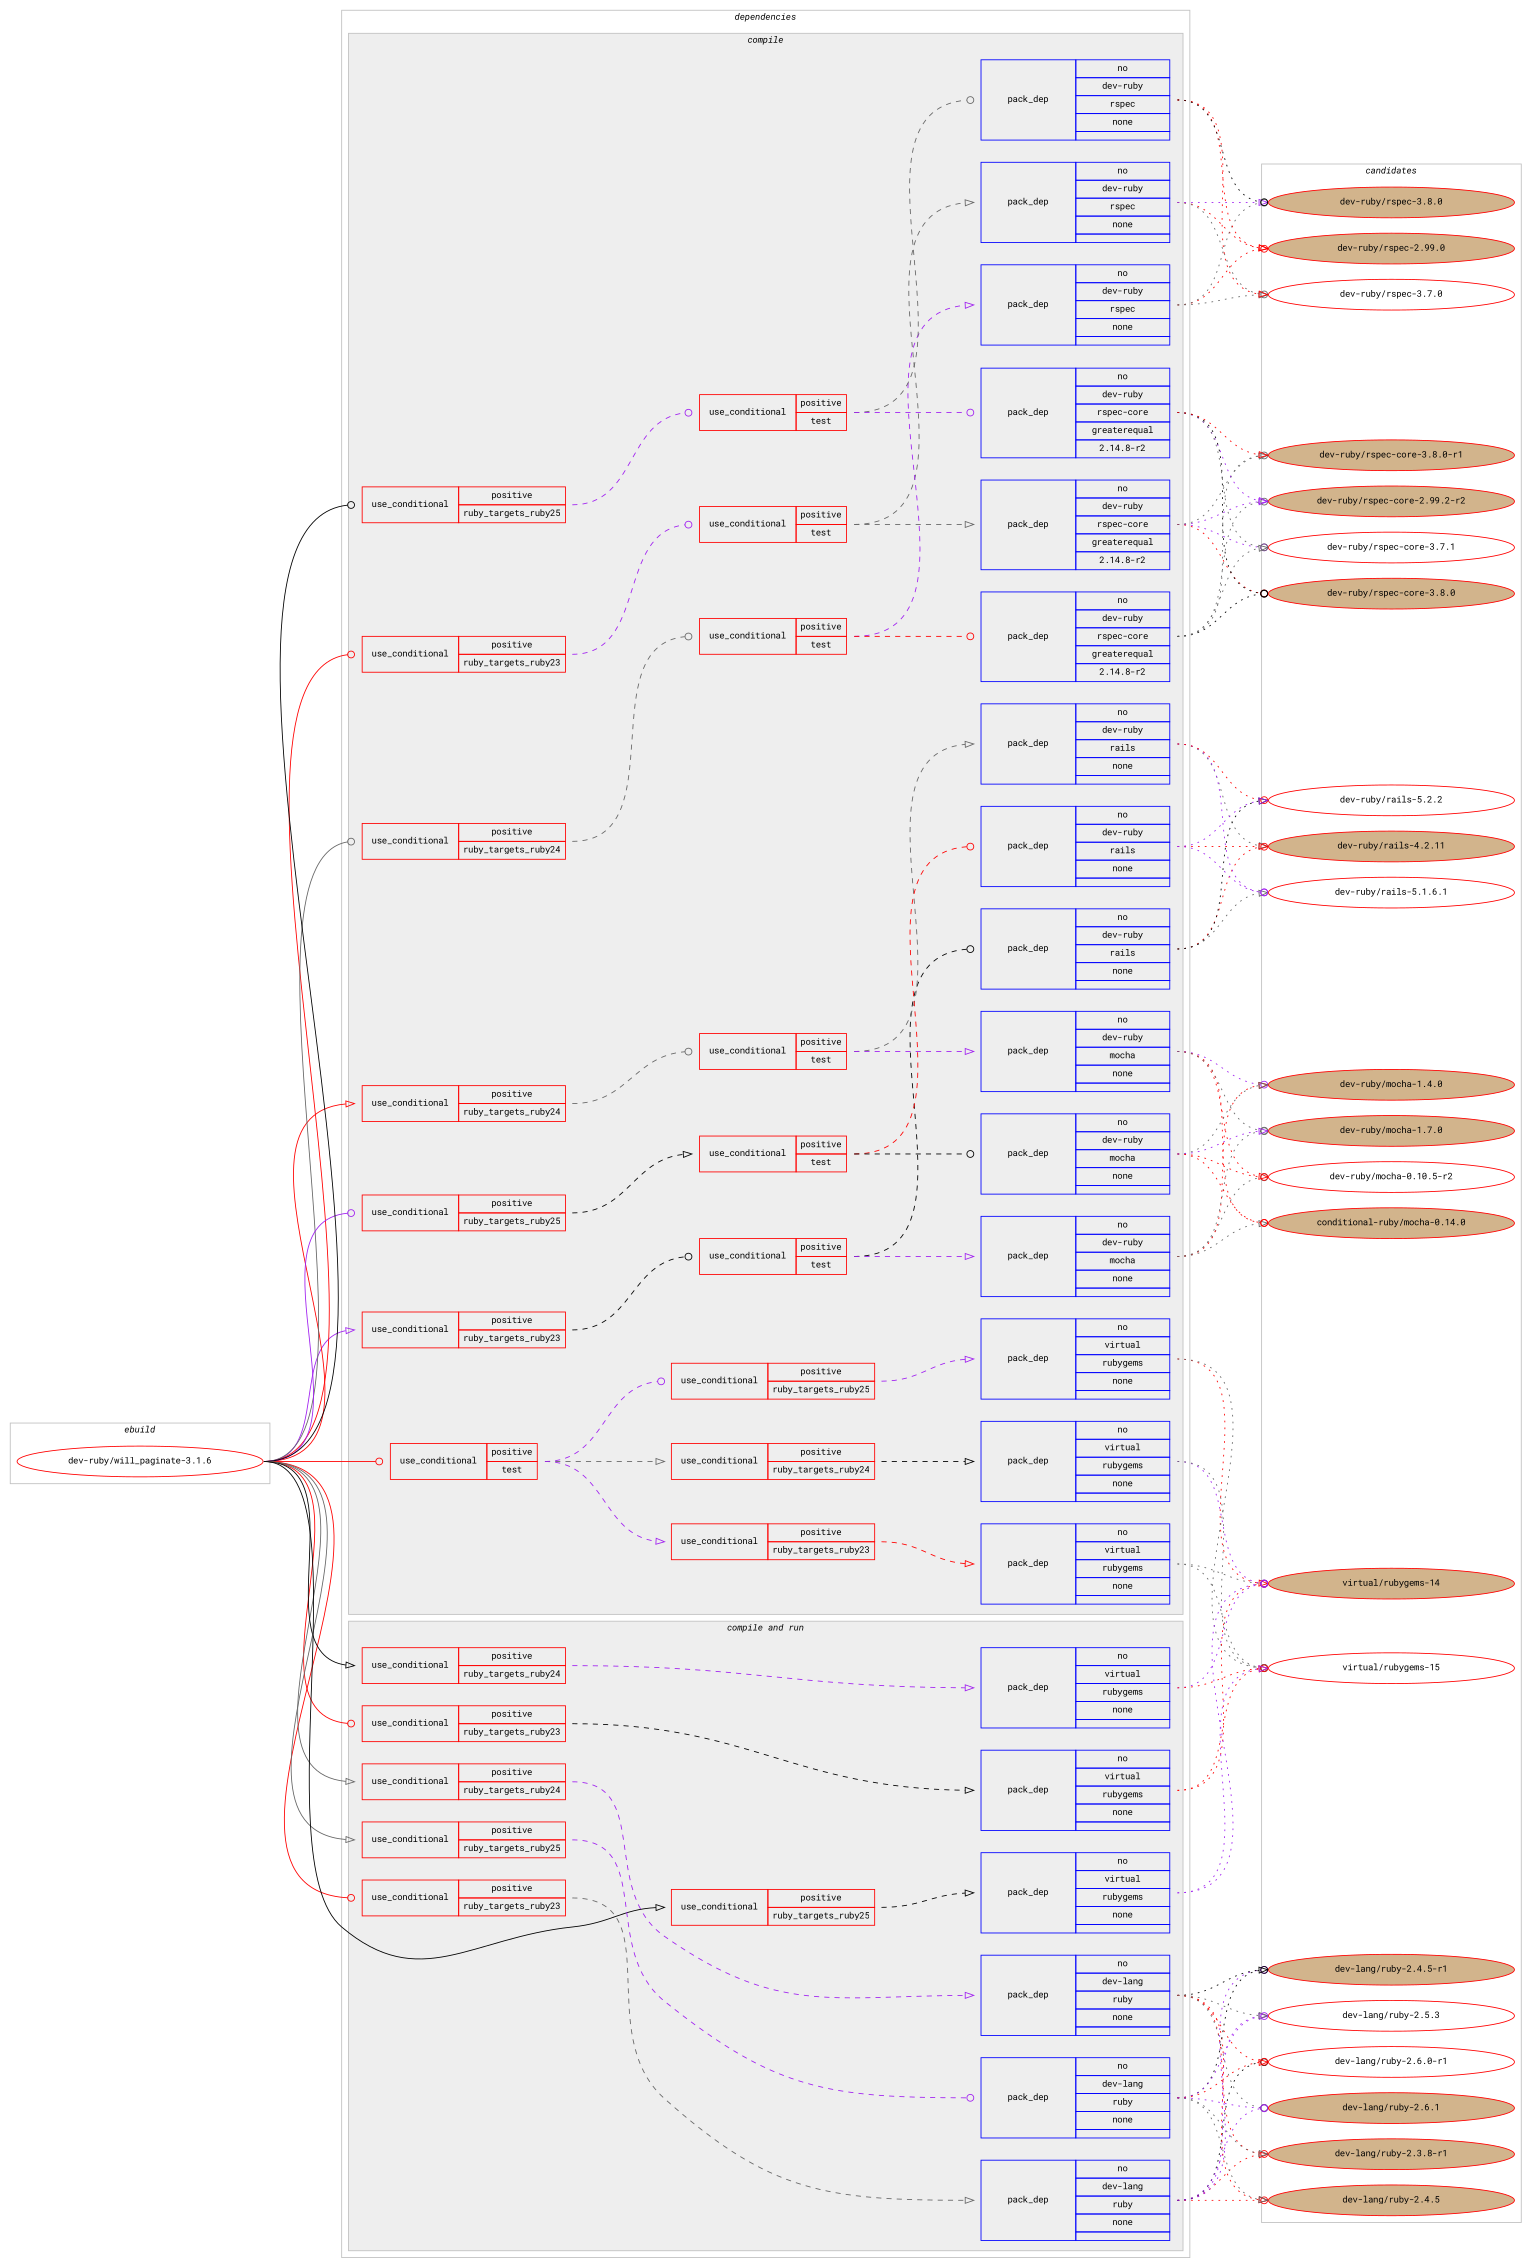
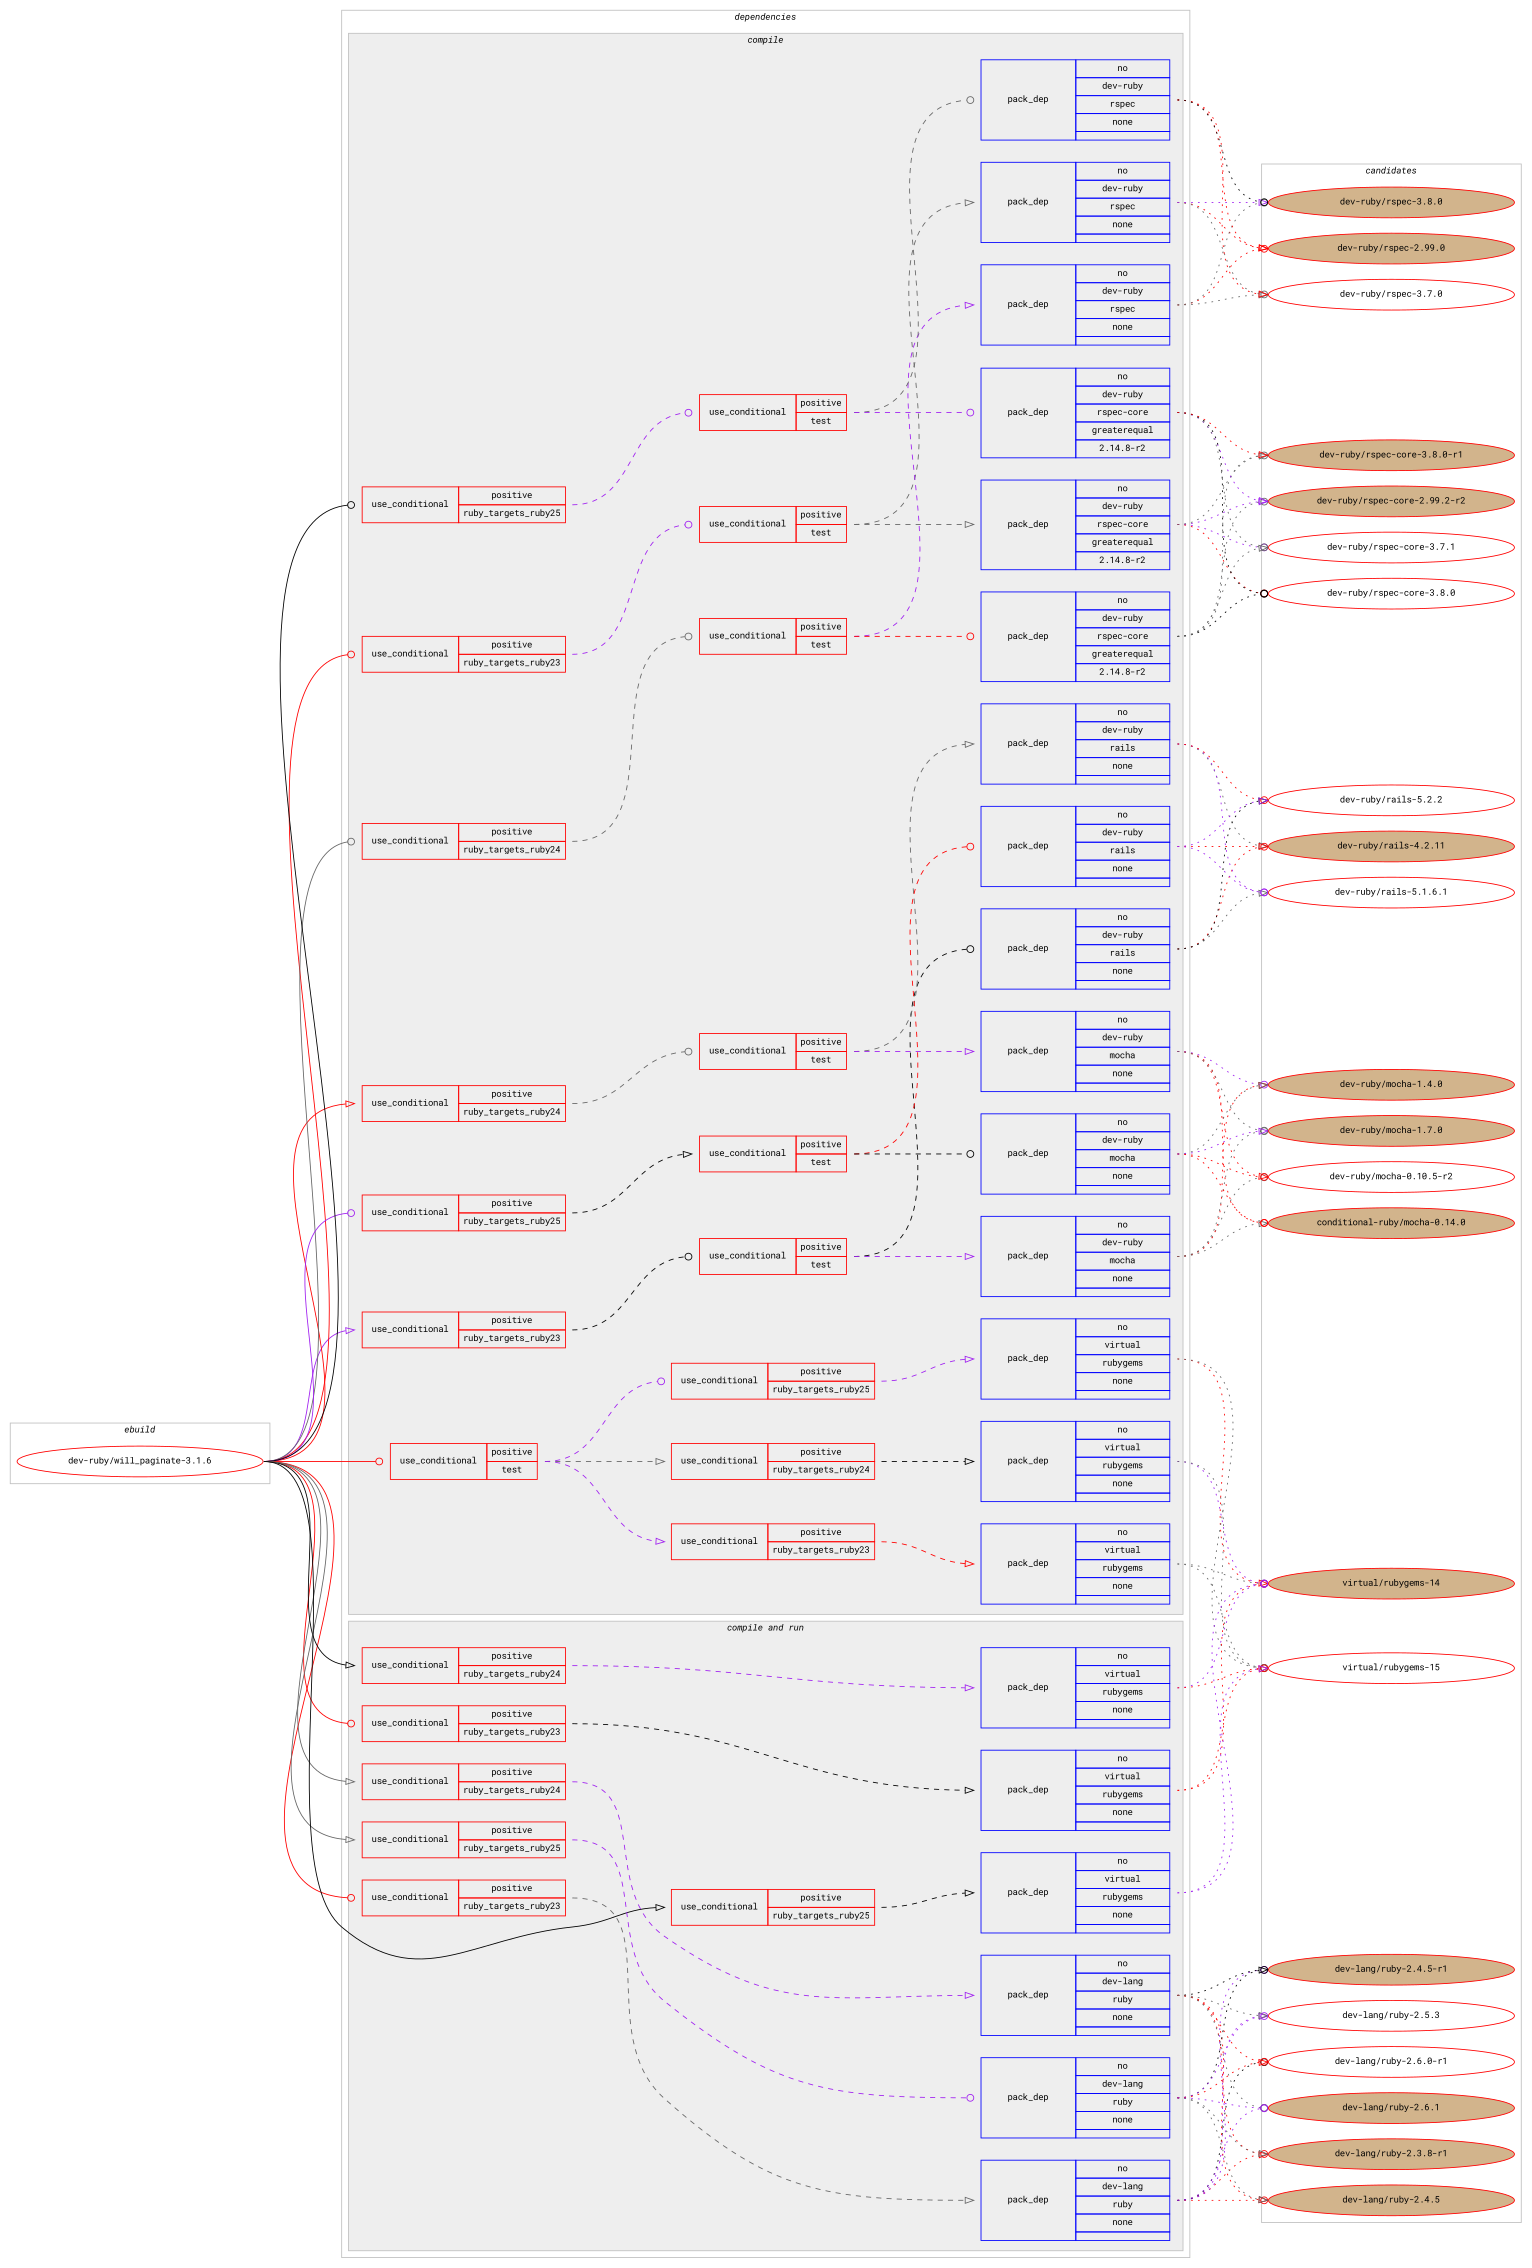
node "dev-ruby/rspec-core-3.8.0": fillcolor tan -> white
